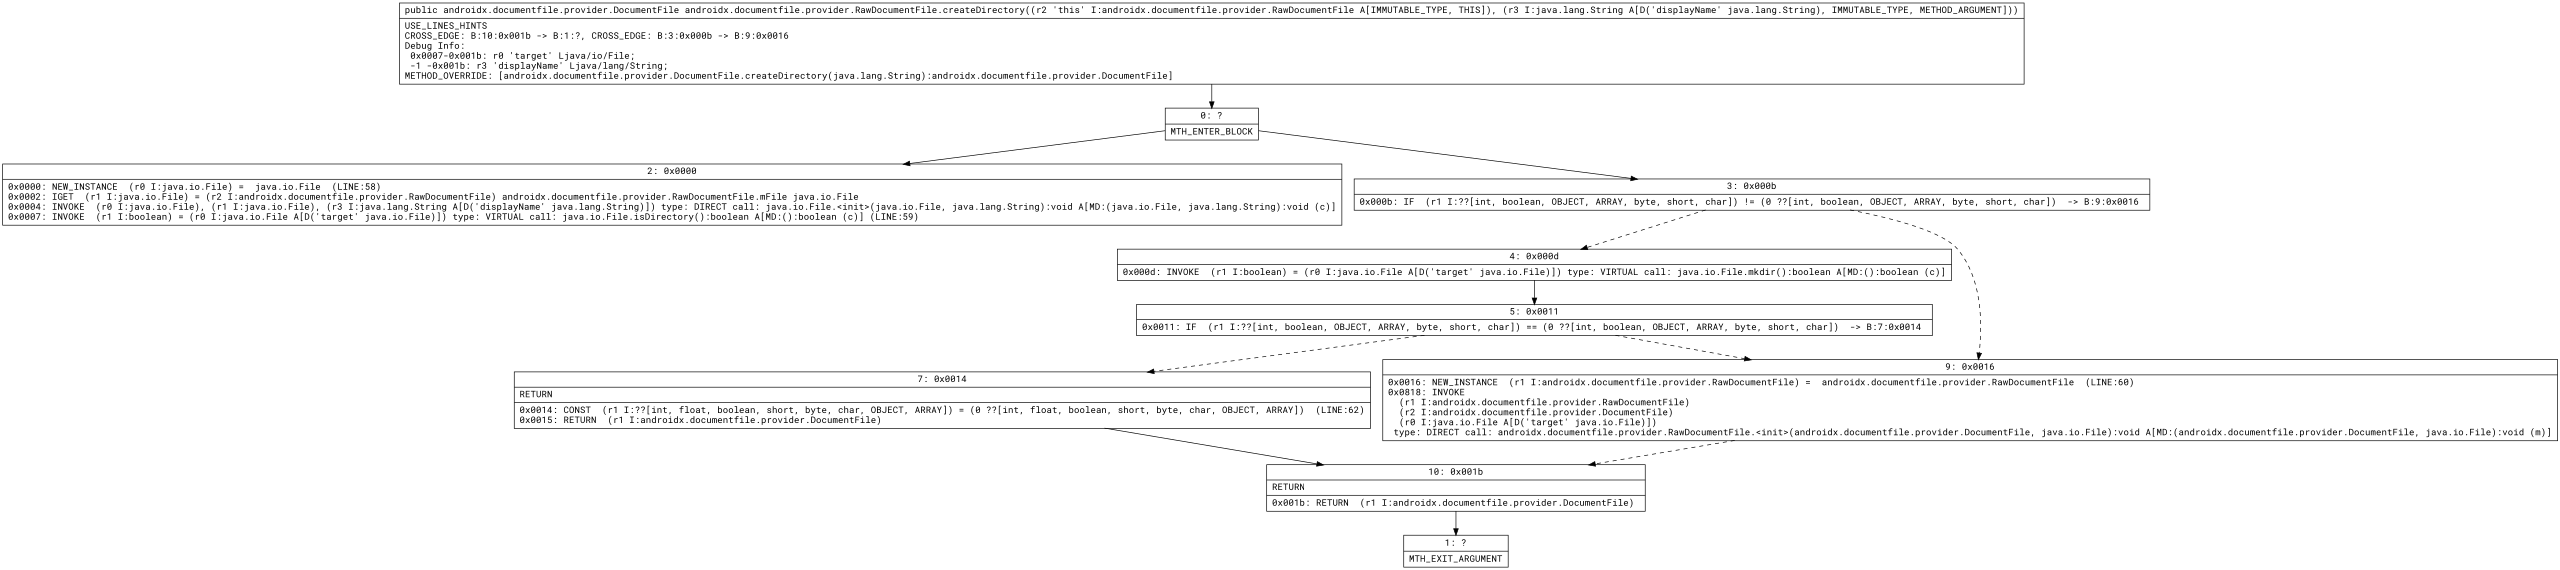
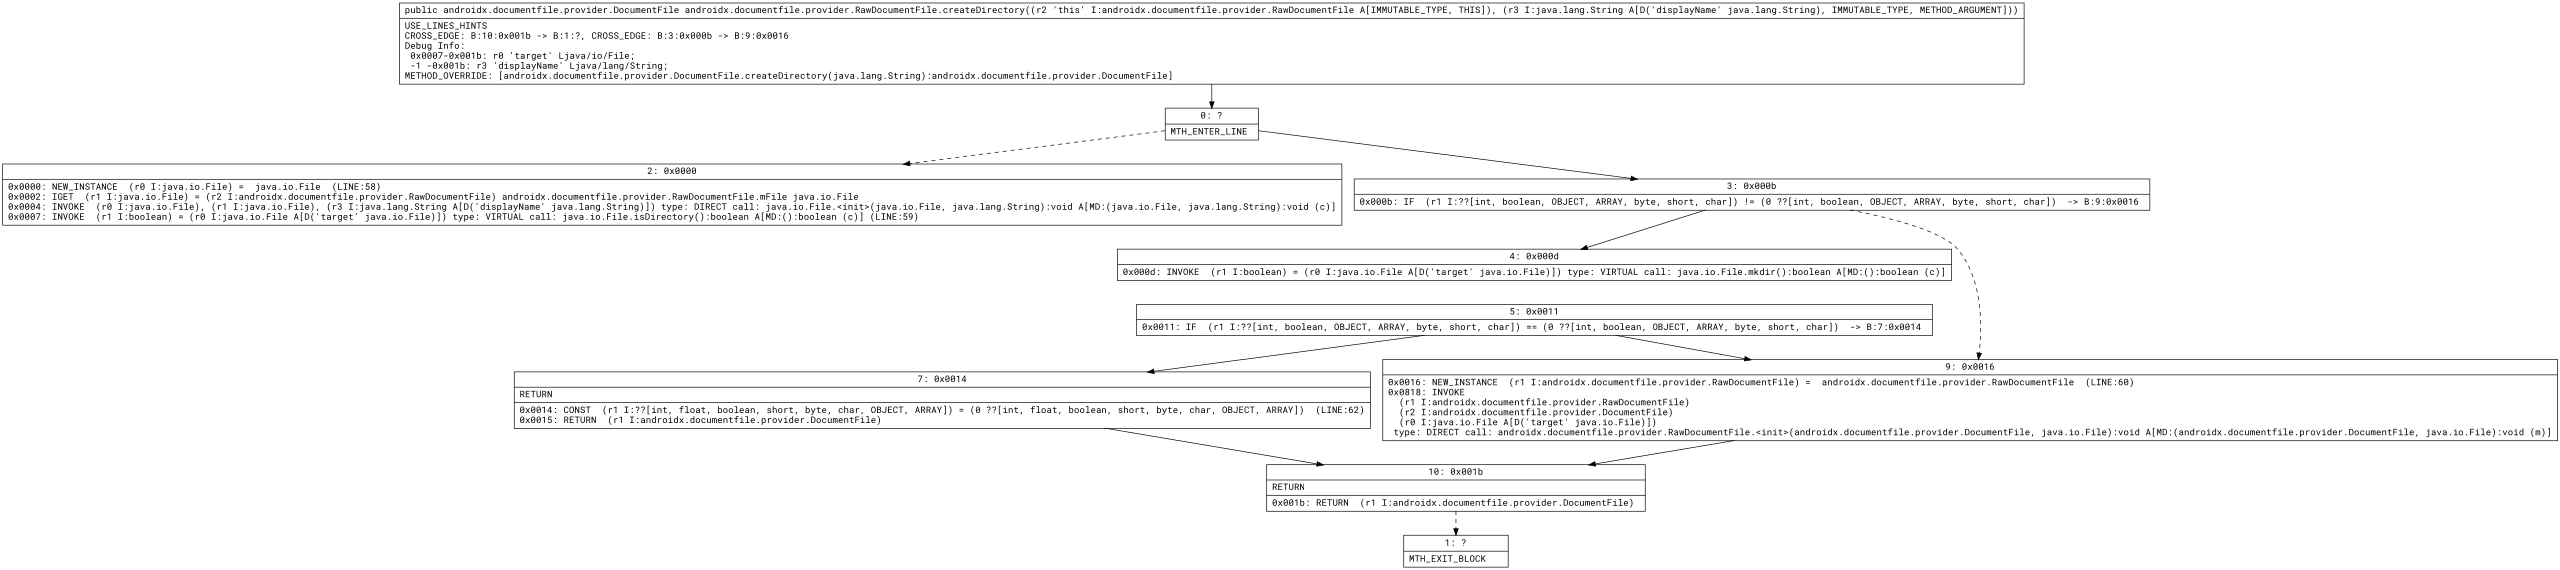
node "0: ?": text "MTH_ENTER_BLOCK" -> "MTH_ENTER_LINE"
edge "0: ?" -> "2: 0x0000": style solid -> dashed
edge "3: 0x000b" -> "4: 0x000d": style dashed -> solid
edge "4: 0x000d" -> "5: 0x0011": removed
edge "5: 0x0011" -> "9: 0x0016": style dashed -> solid
edge "5: 0x0011" -> "7: 0x0014": style dashed -> solid
edge "9: 0x0016" -> "10: 0x001b": style dashed -> solid
edge "10: 0x001b" -> "1: ?": style solid -> dashed
node "1: ?": text "MTH_EXIT_ARGUMENT" -> "MTH_EXIT_BLOCK"
